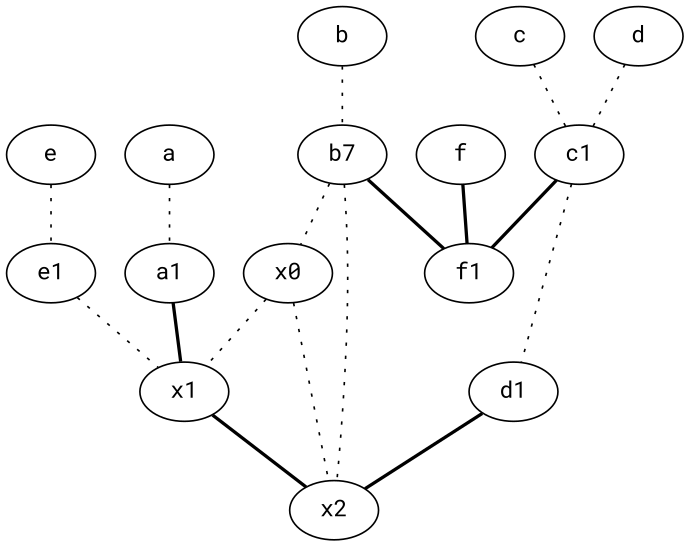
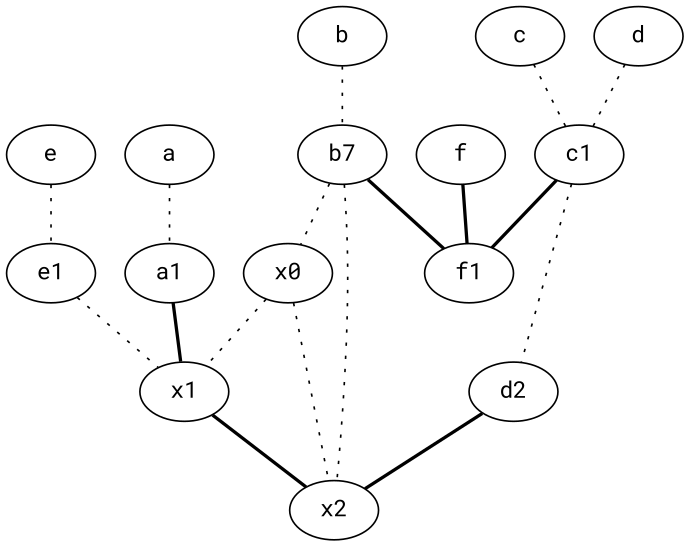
node "d1": label "d1" -> "d2"
